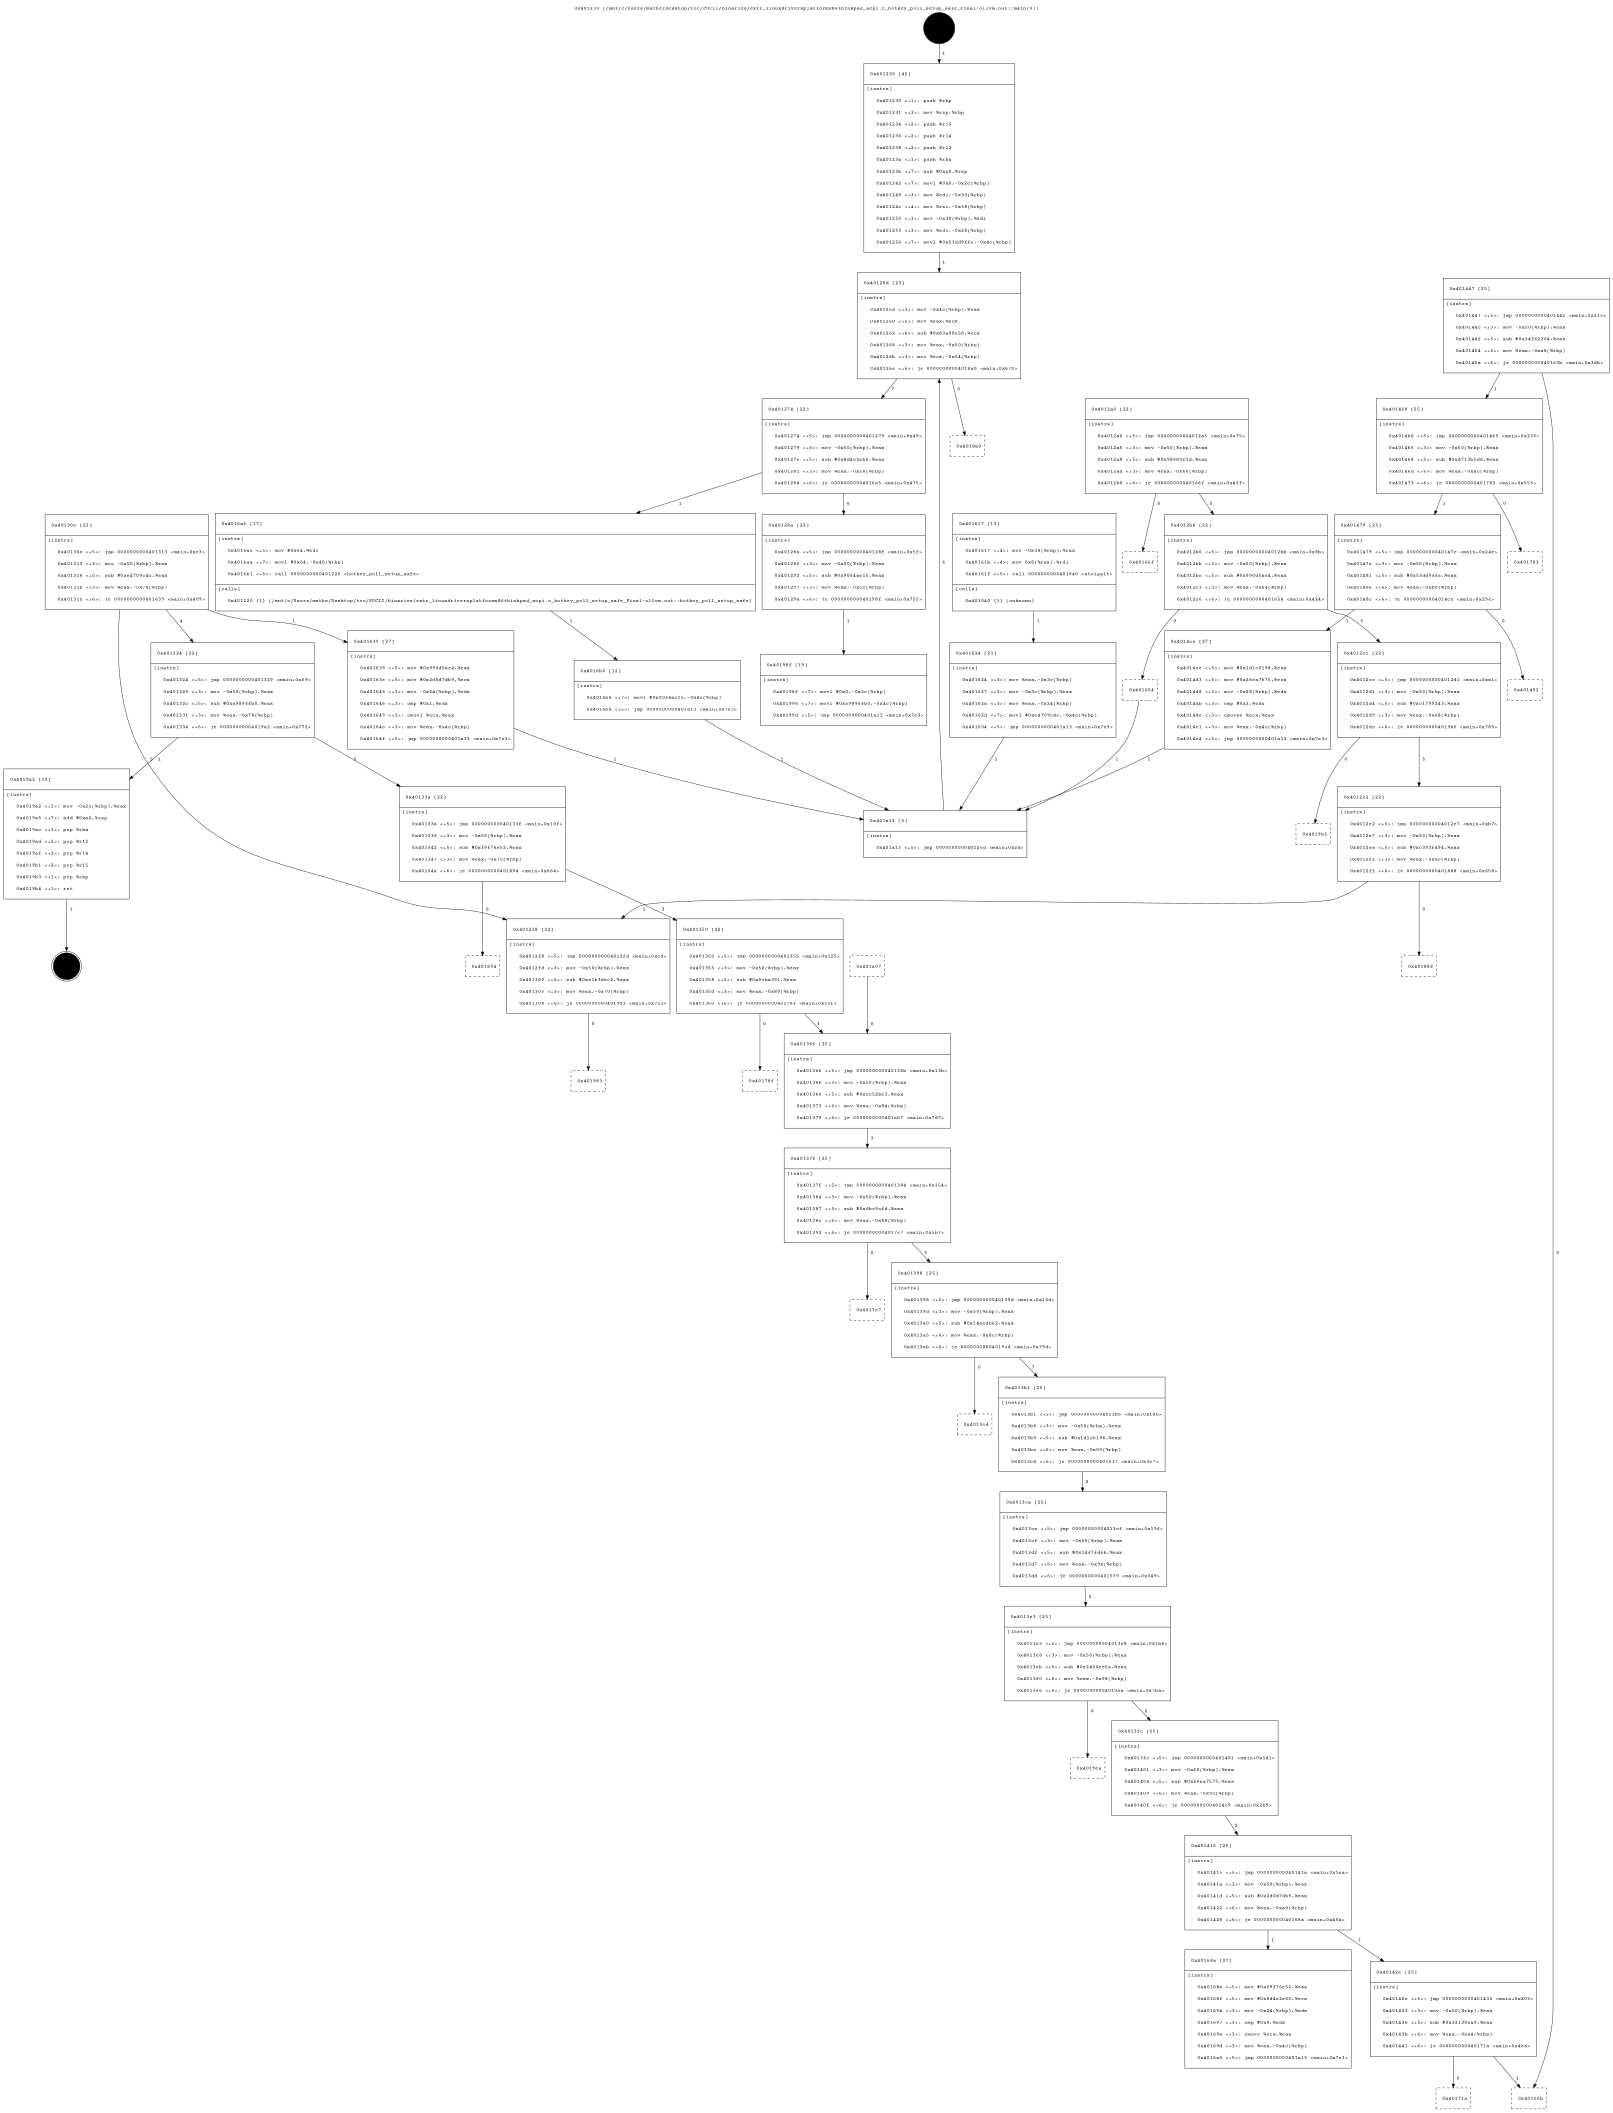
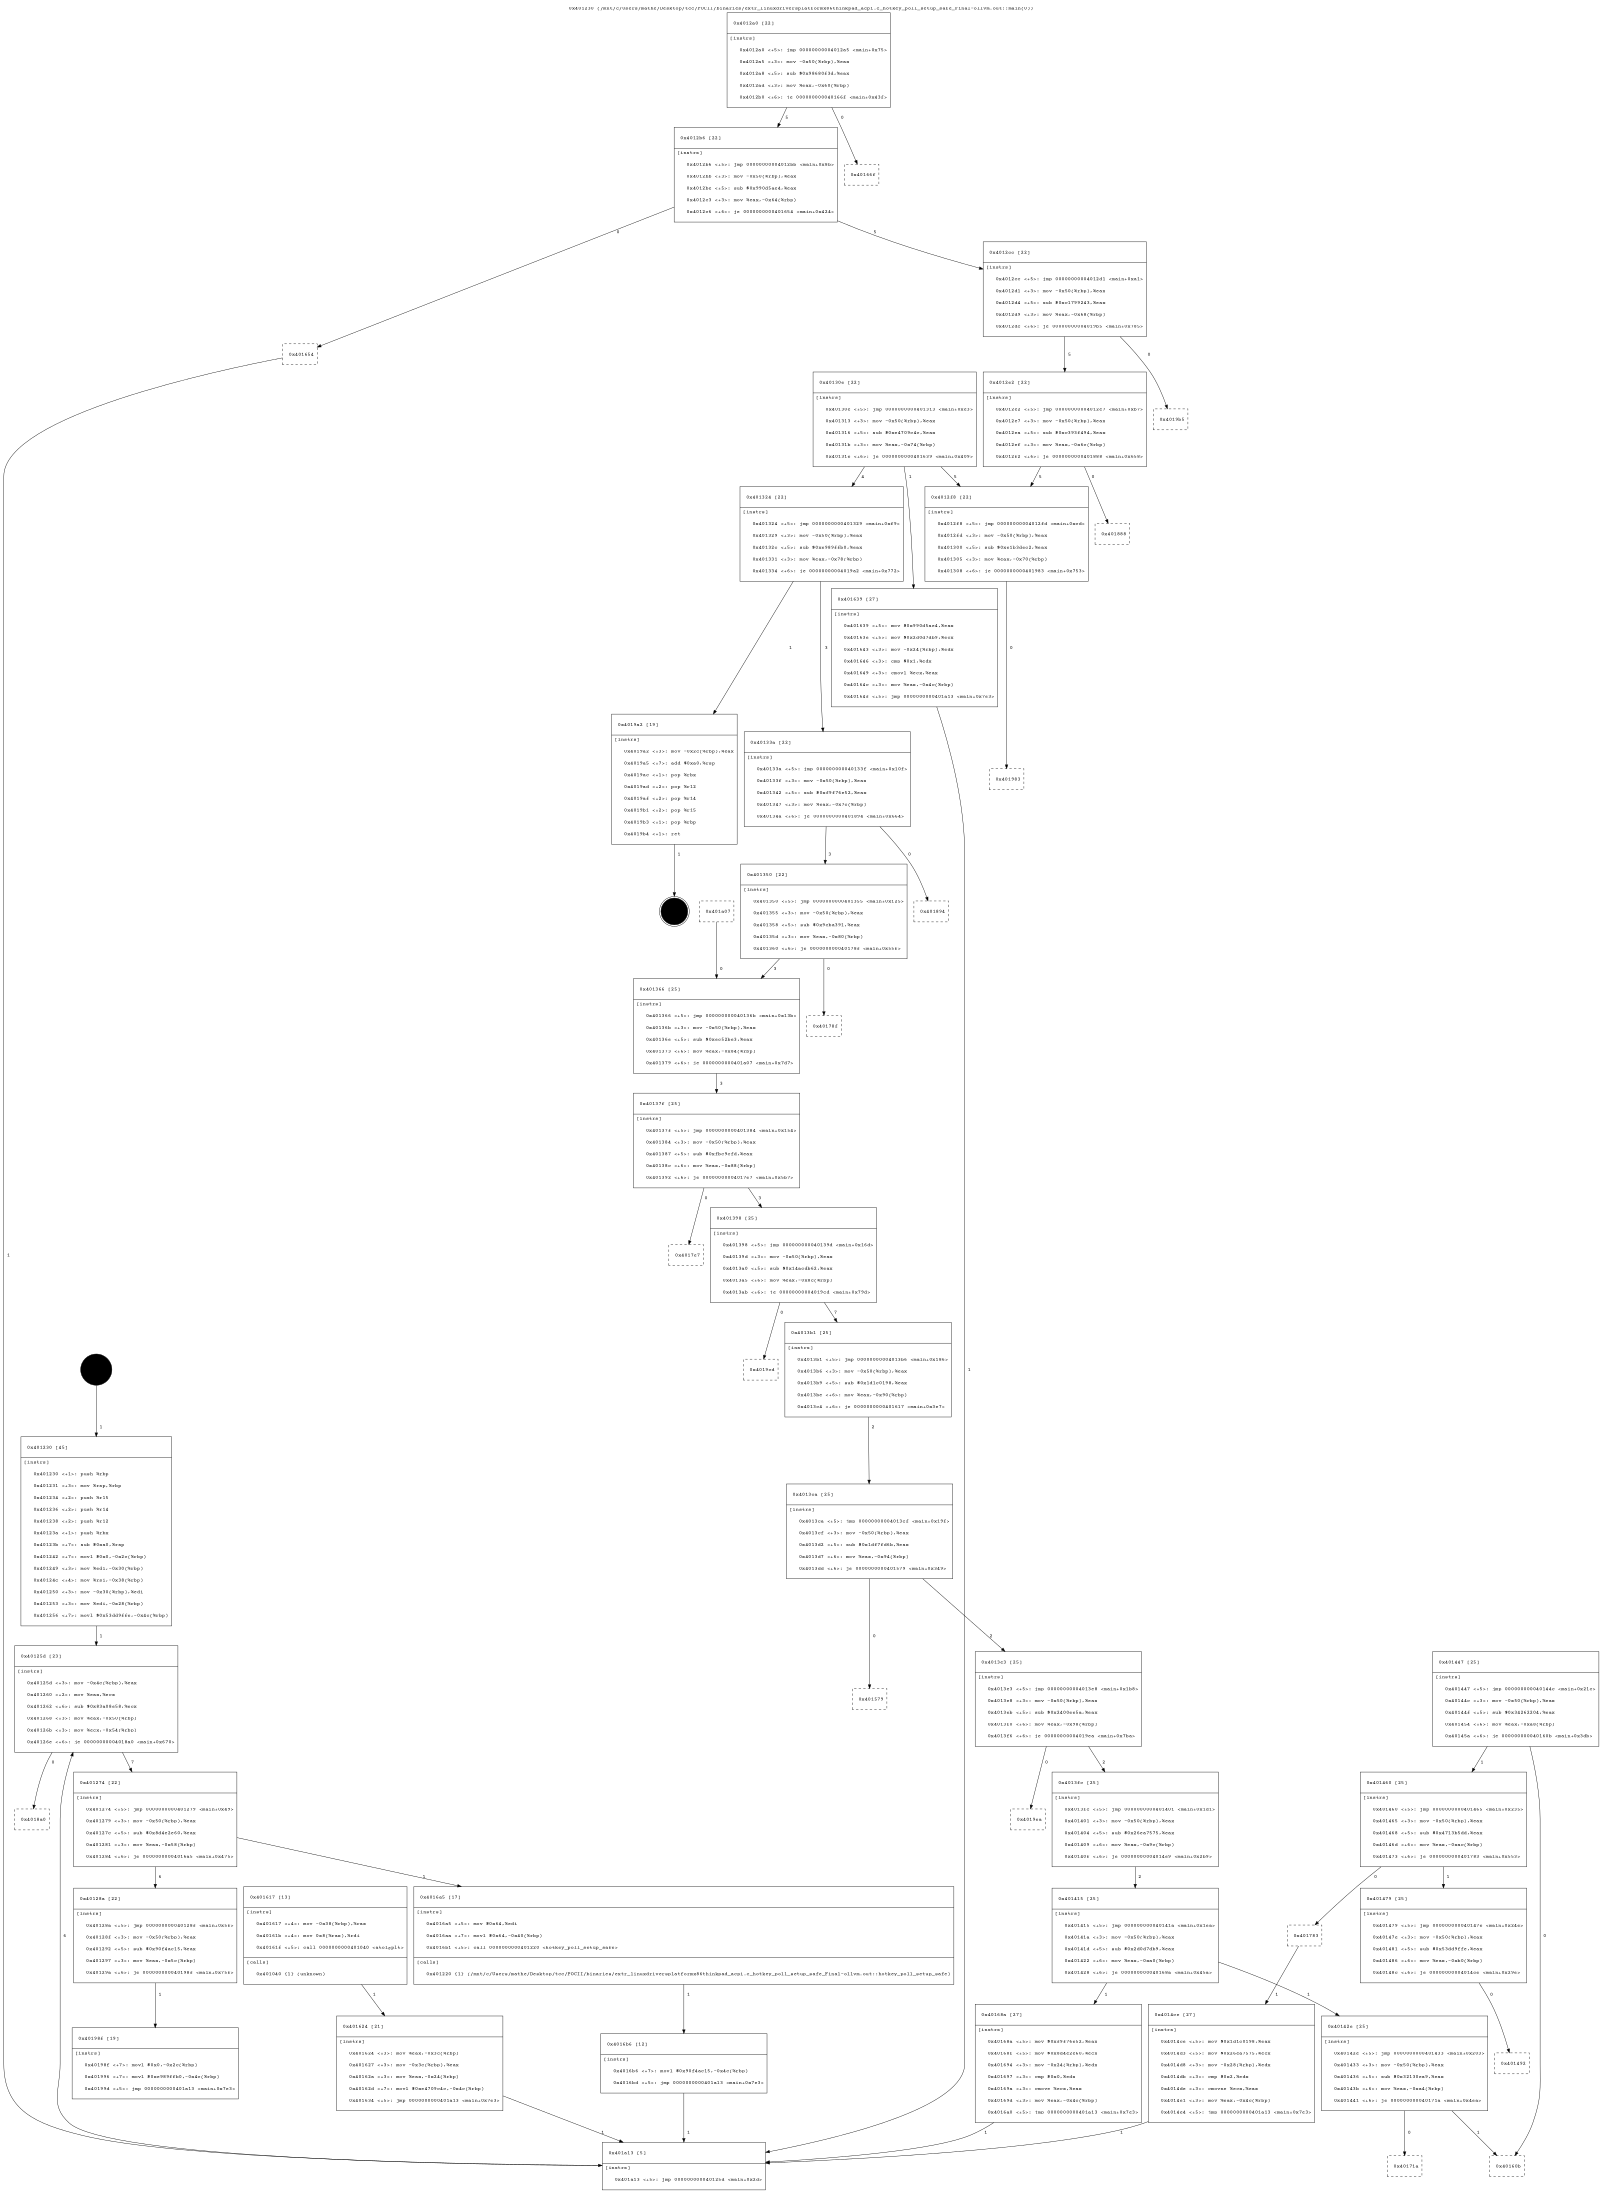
edge "0x401479 [25]" -> "0x4014ce [27]": now "0x401783" -> "0x4014ce [27]"
node "0x401579": added
edge "0x40168a [27]" -> "0x401a13 [5]": added, label "1"
